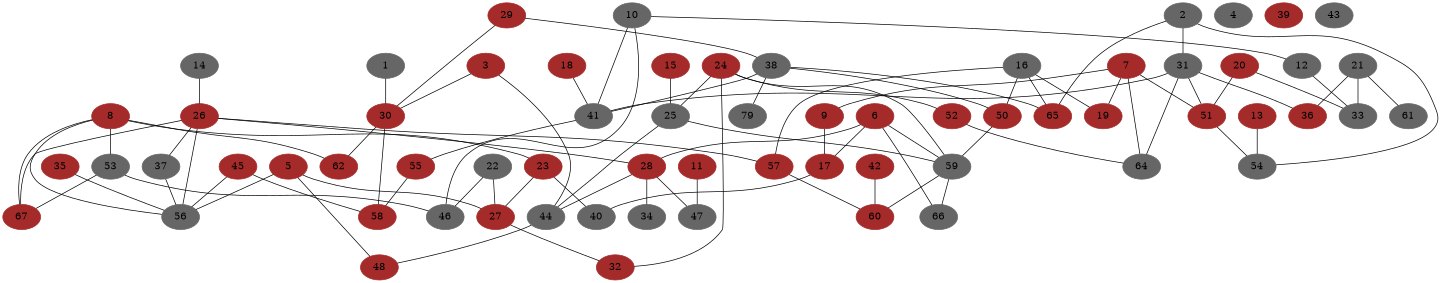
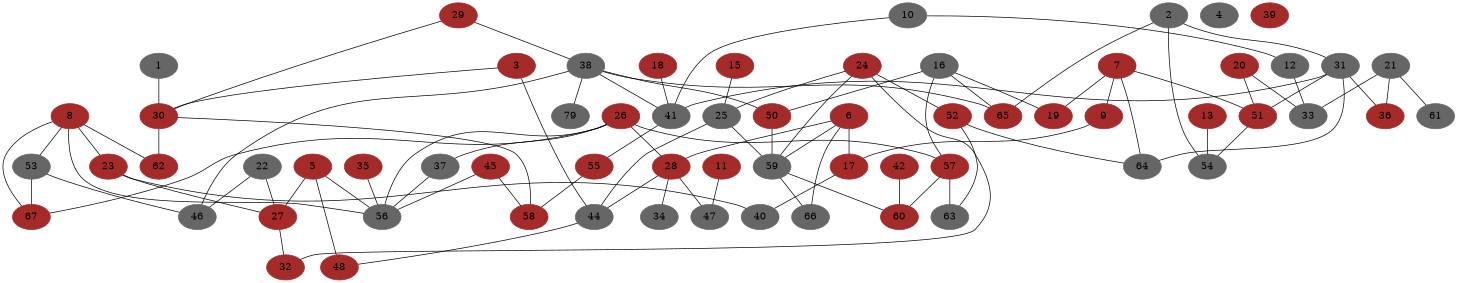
node "43": removed
node "14": removed
edge "10" -- "46": now "38" -- "46"
node "63": added
